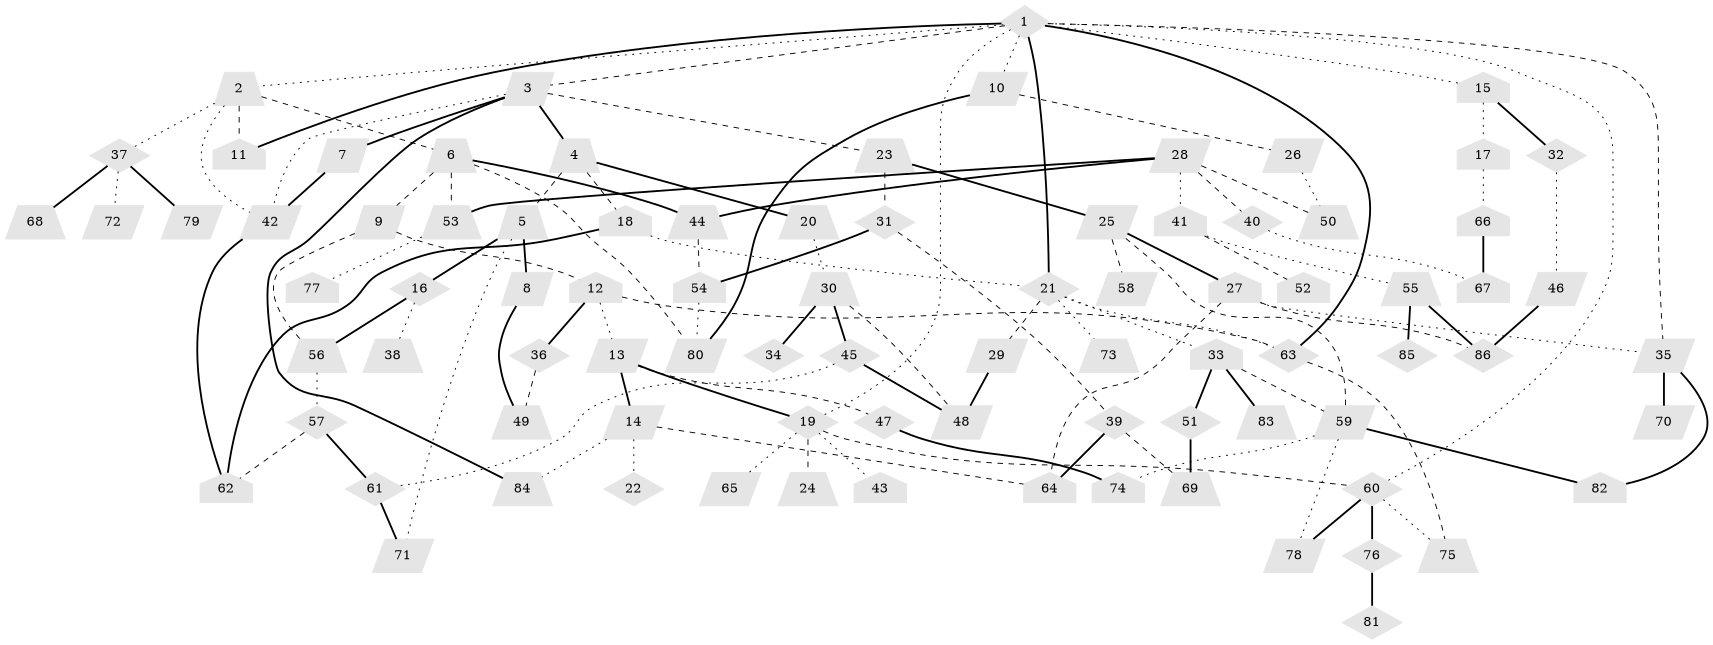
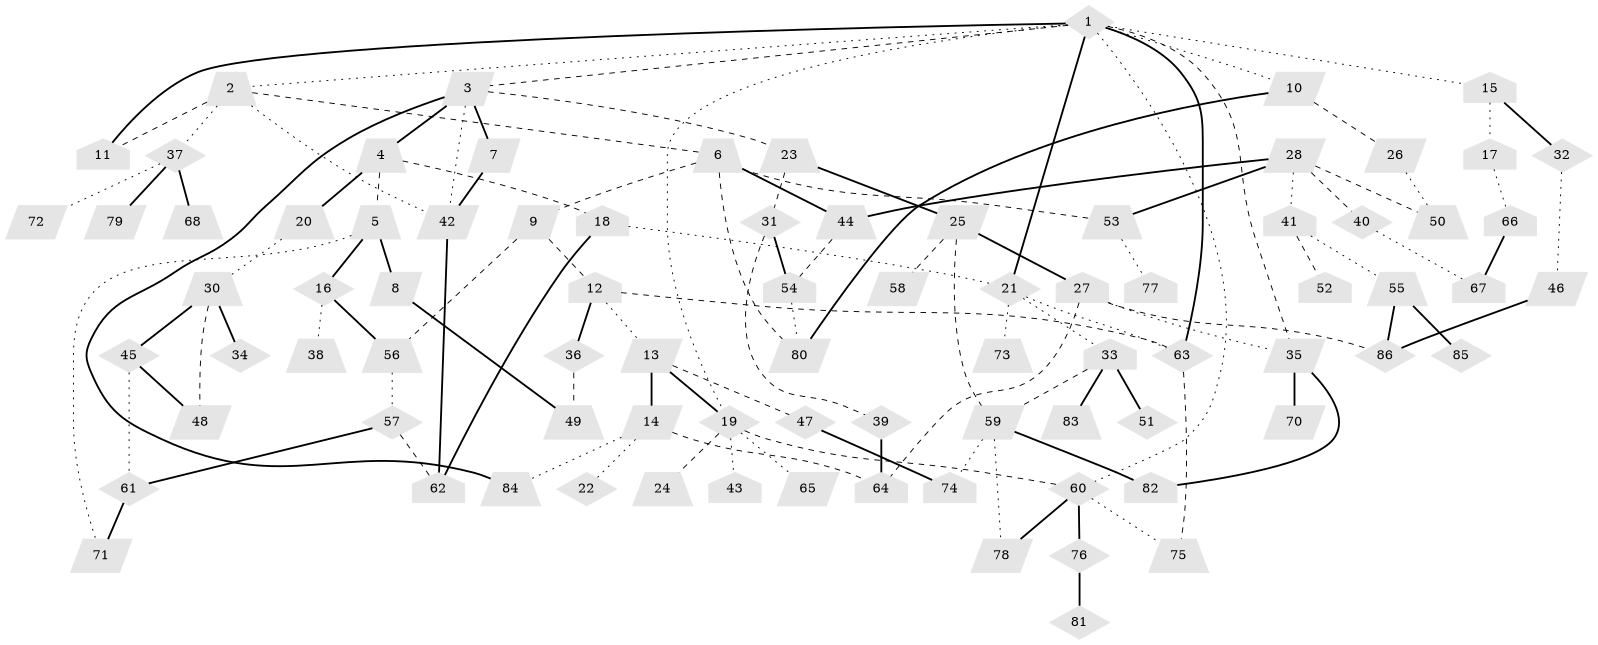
node "29": removed
node "69": removed
